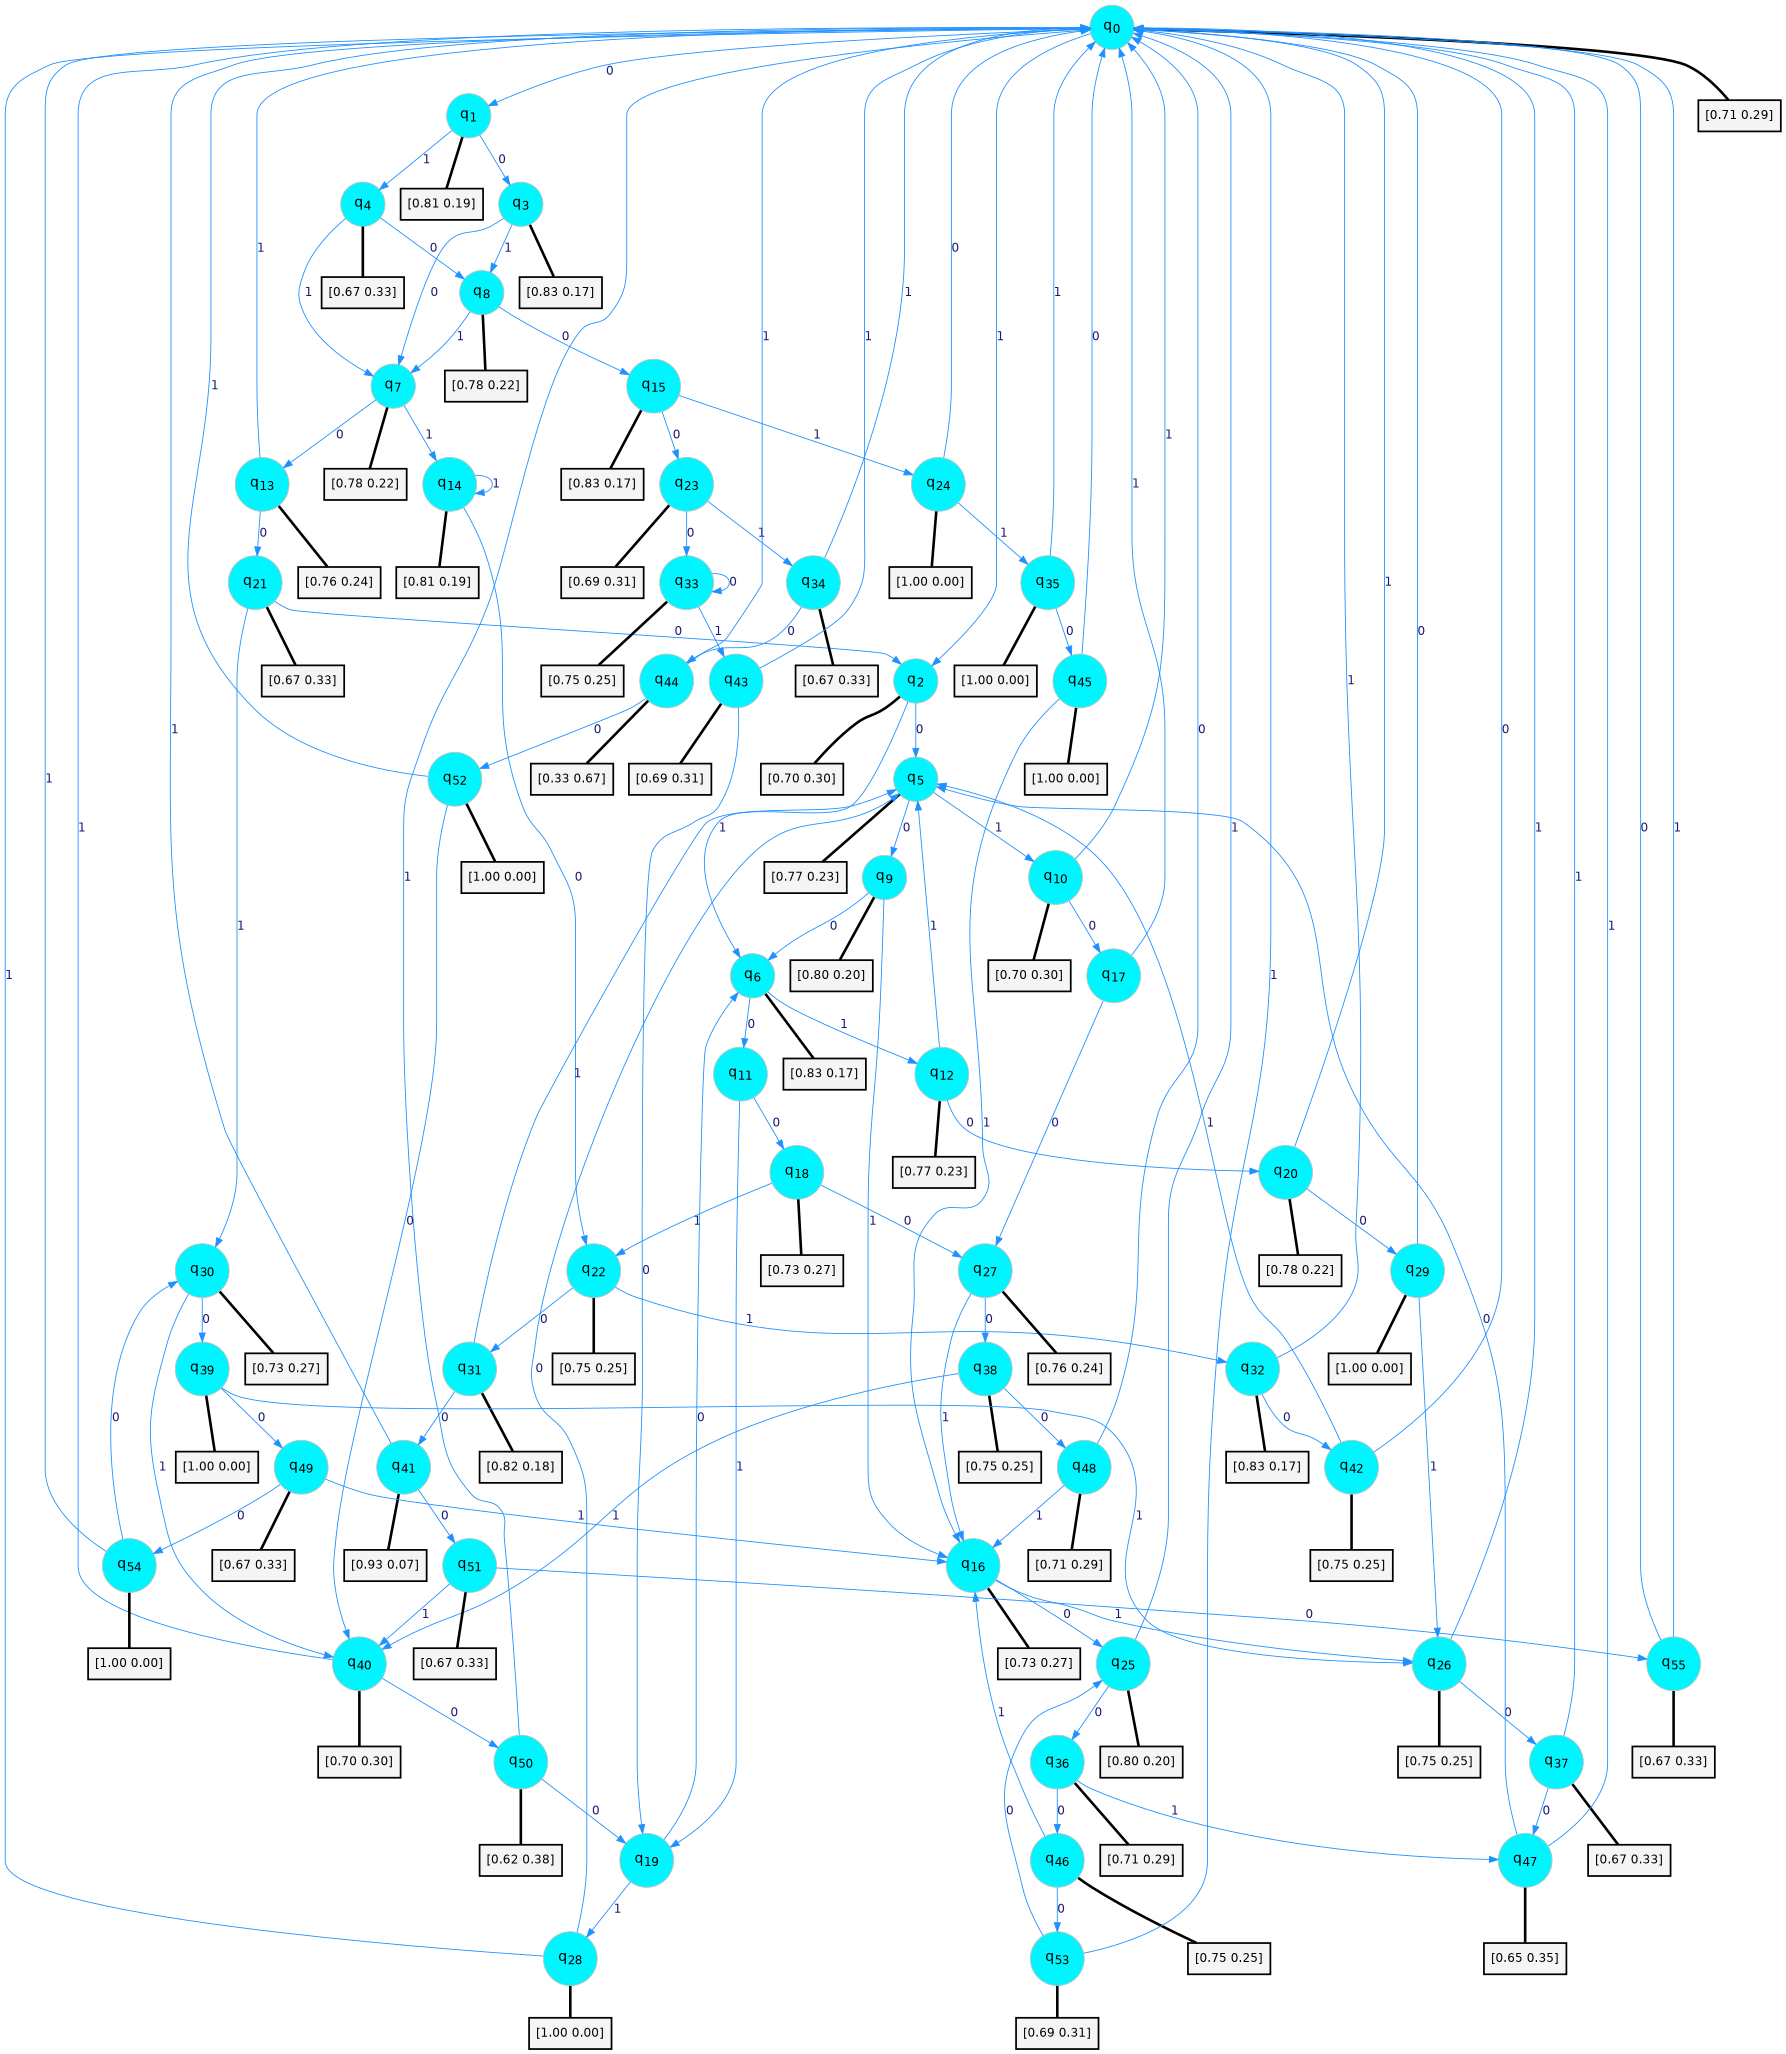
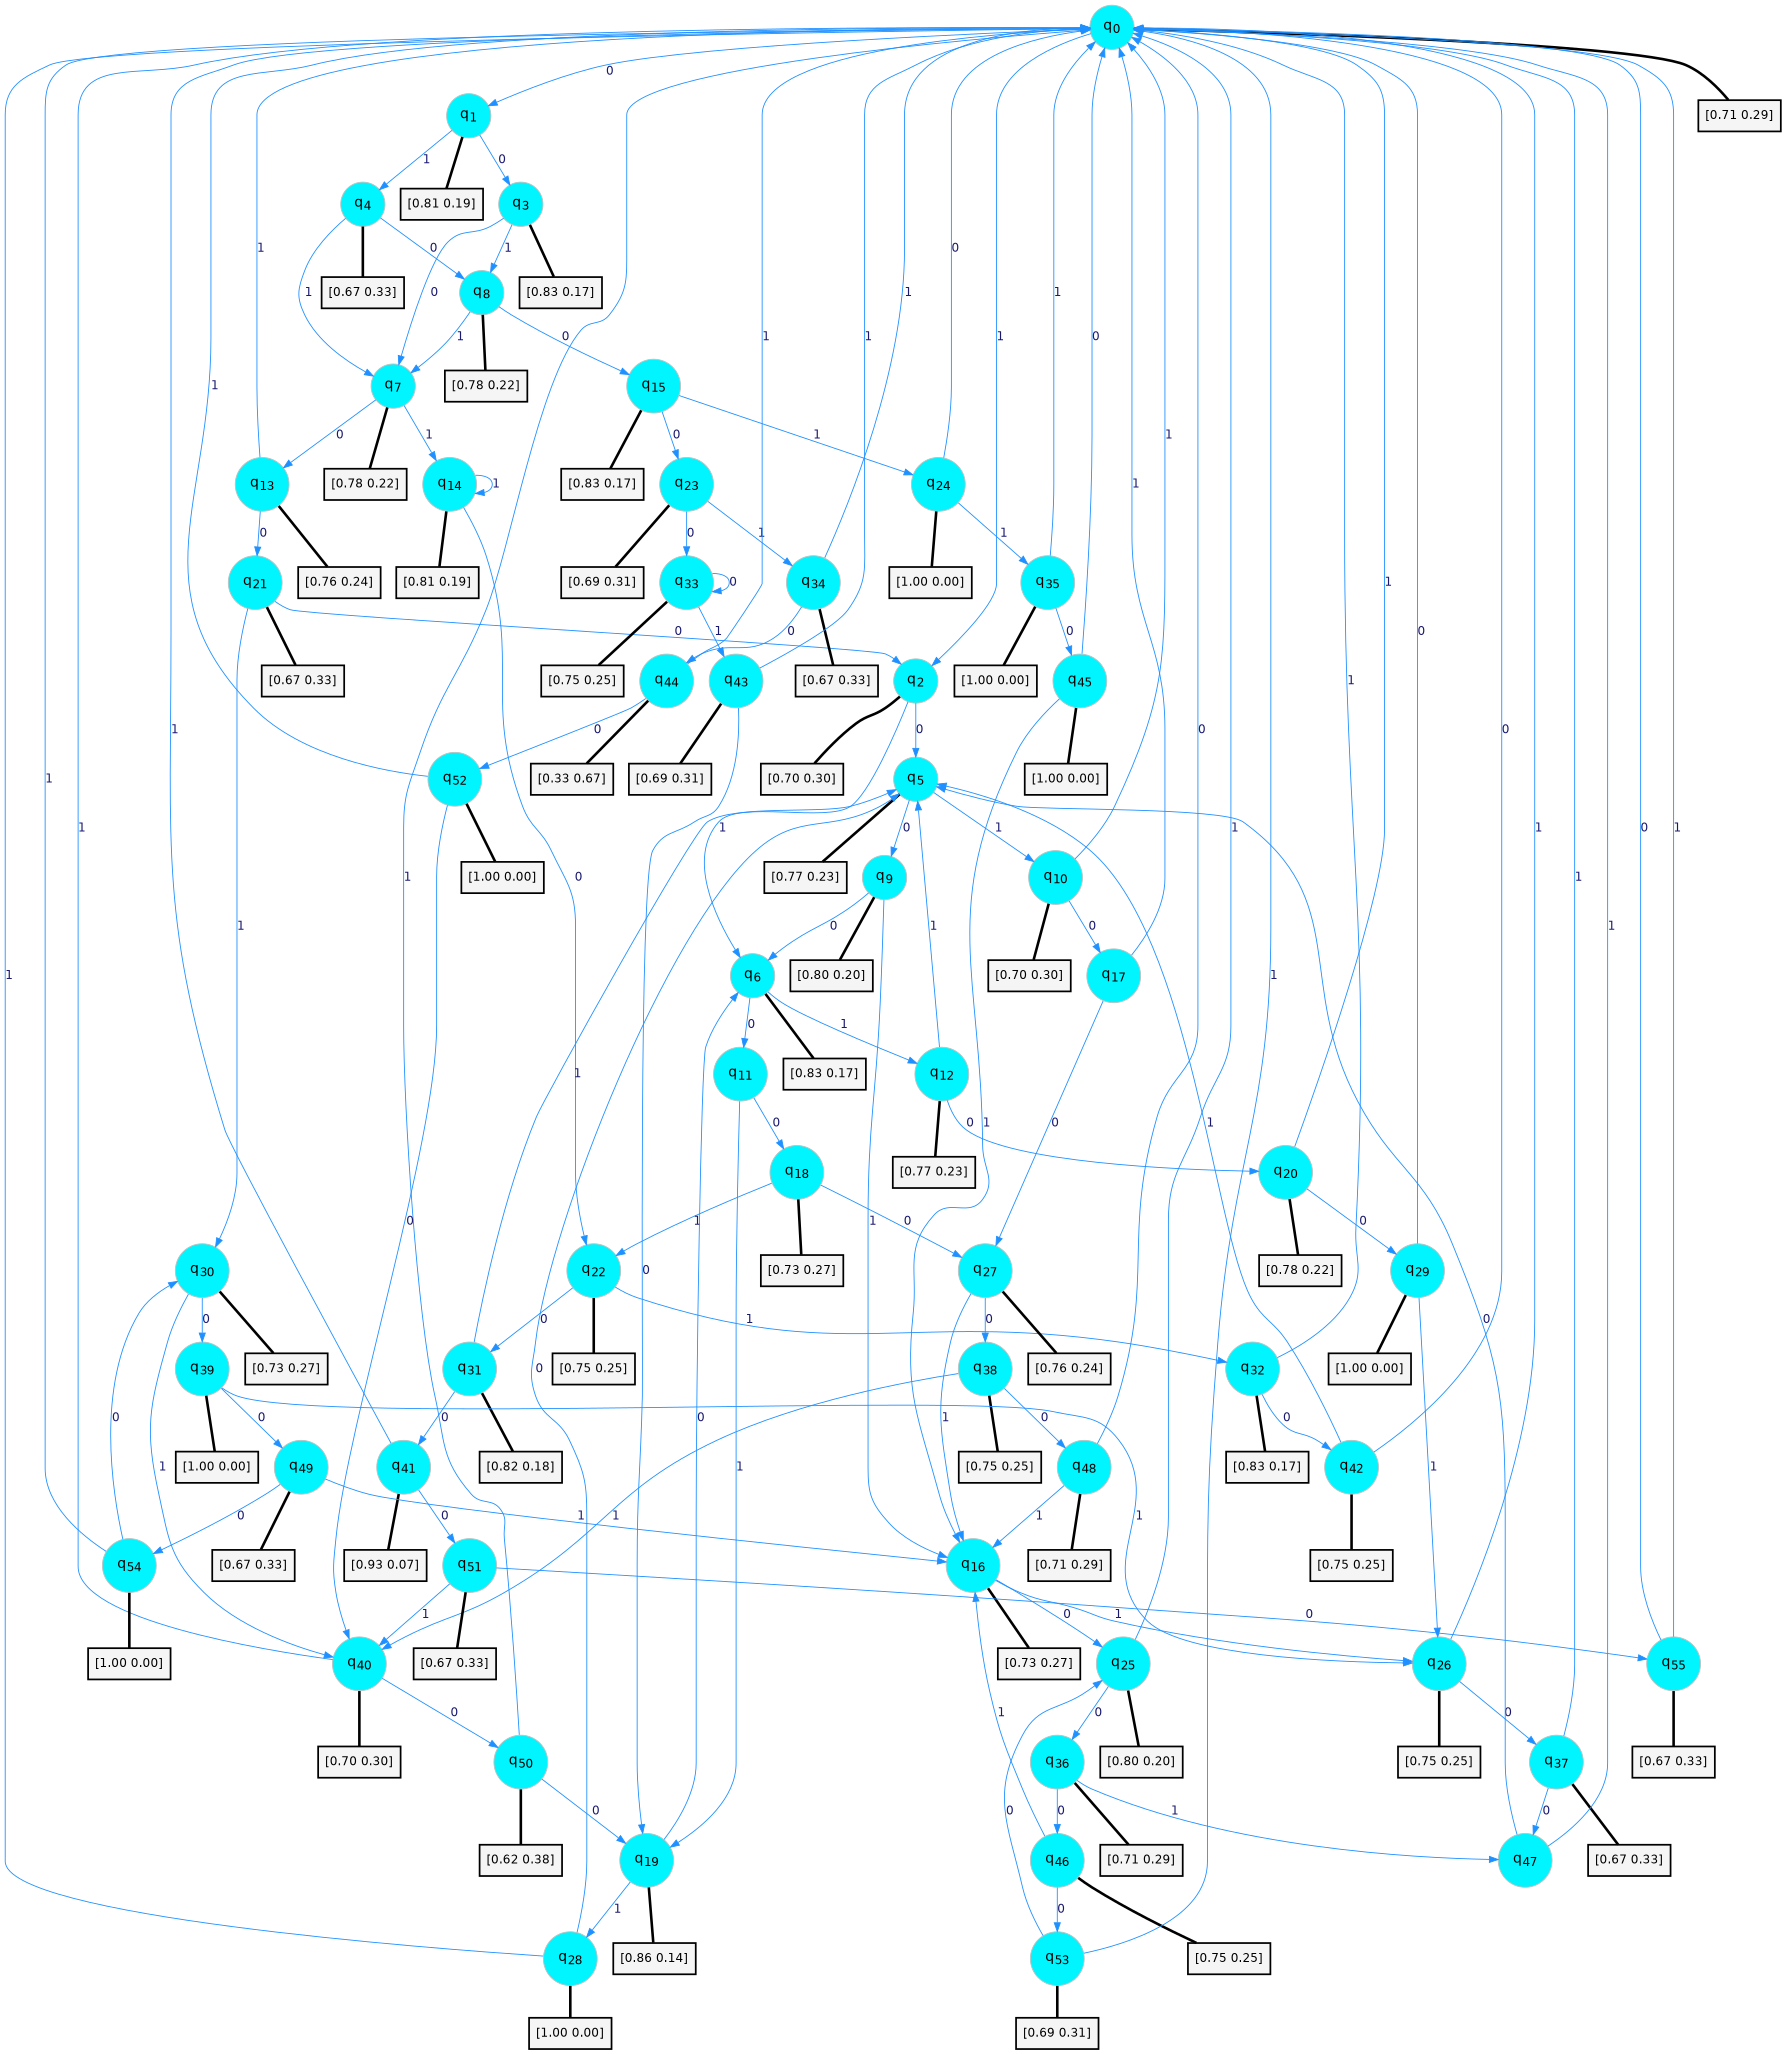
node "[0.86 0.14]": added
node "[0.65 0.35]": removed
